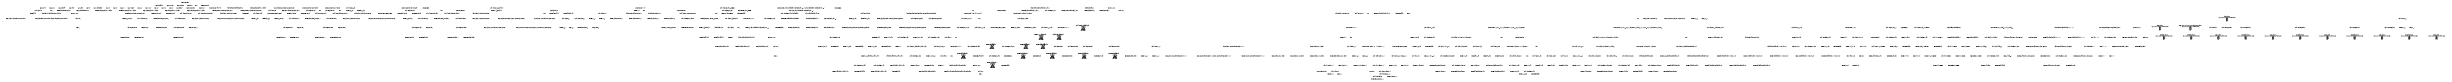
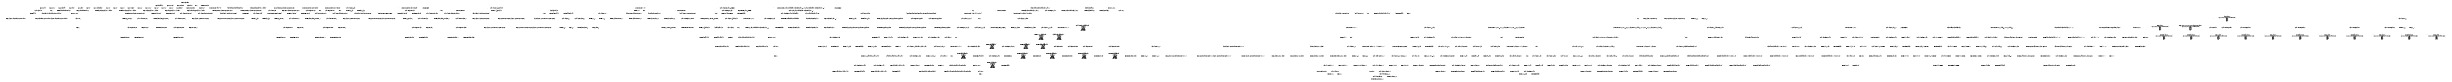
node "(<operator>.assignment,v8->flags = v14 & 0xFFF7FFFC | 3)": removed
